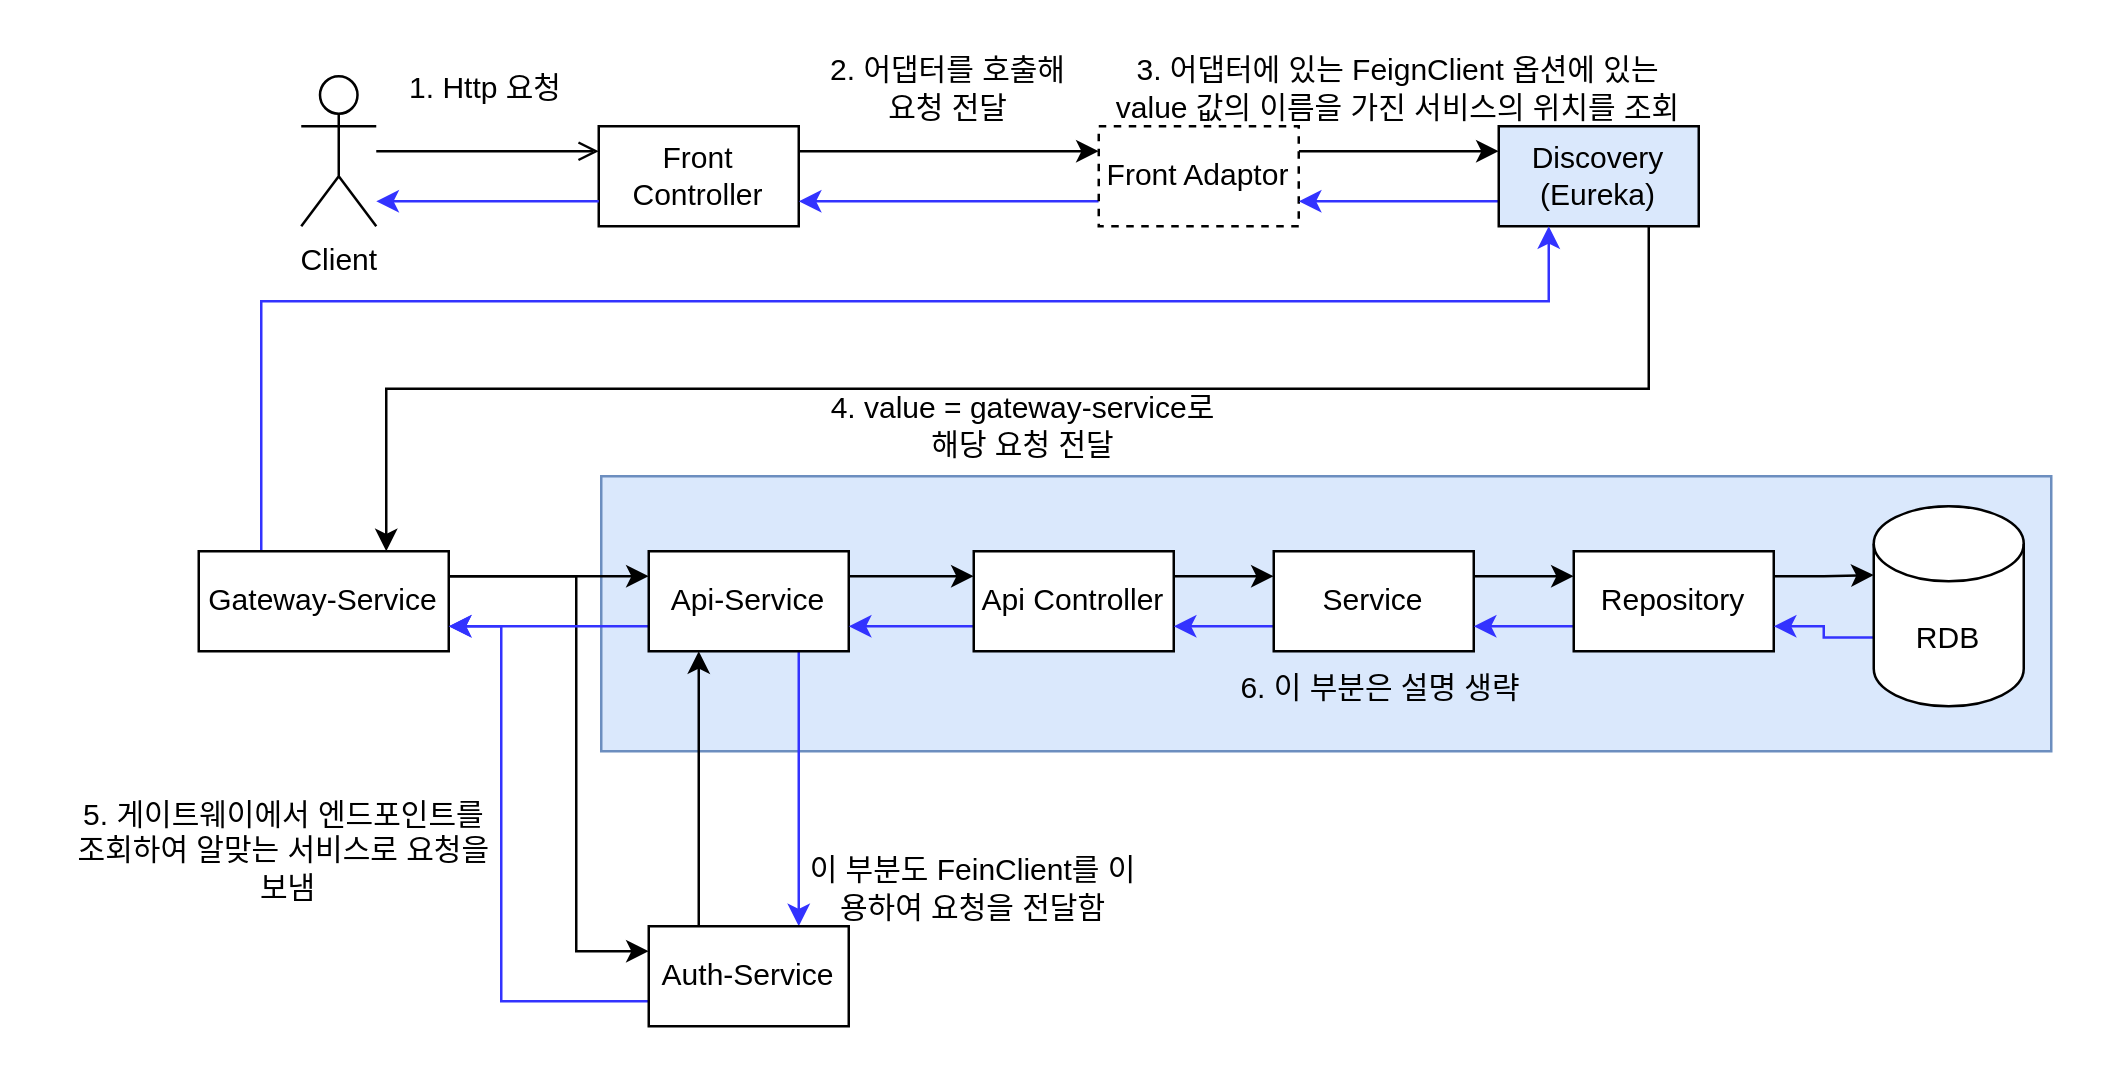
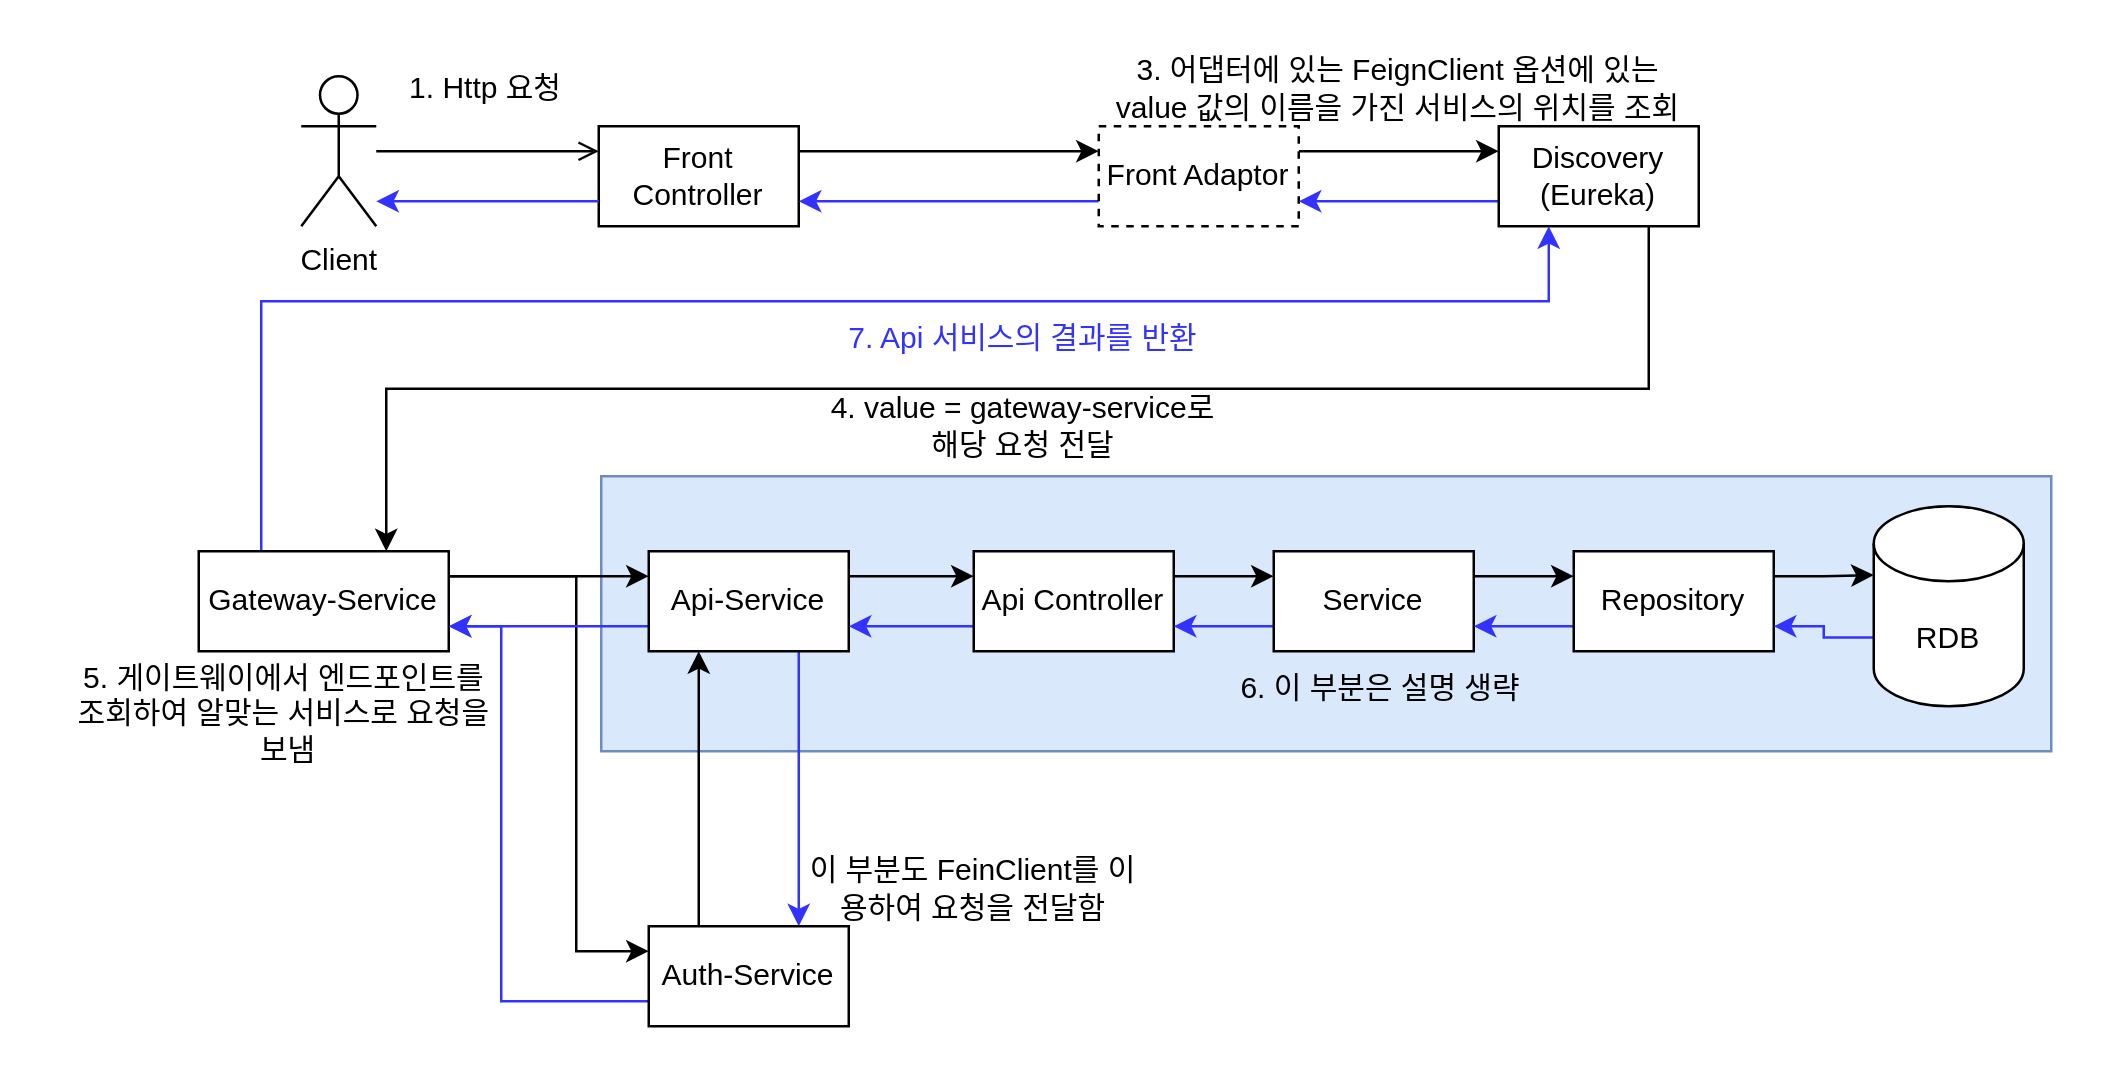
node "2. 어댑터를 호출해 요청 전달": removed
node "Discovery (Eureka)": fillcolor #dae8fc -> #ffffff
node "7. Api 서비스의 결과를 반환": added
node "5. 게이트웨이에서 엔드포인트를 조회하여 알맞는 서비스로 요청을 보냄": moved (289, 851) -> (289, 714)
